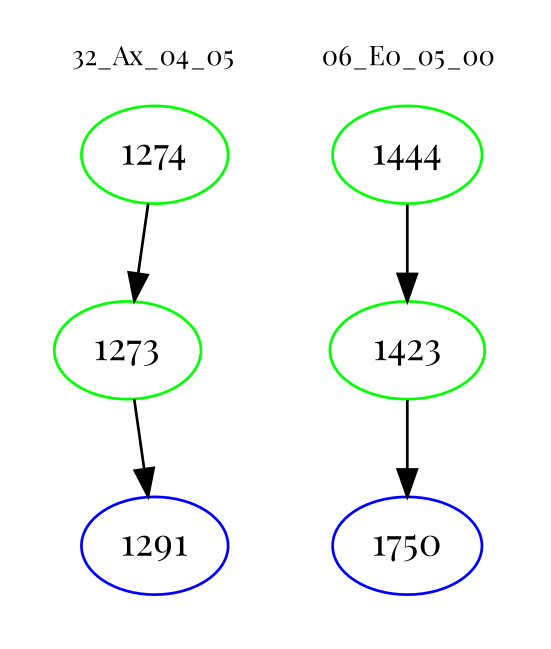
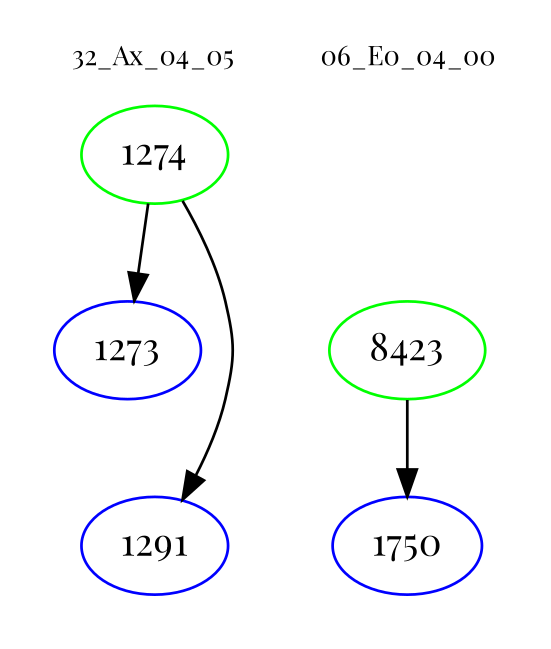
cluster "06_E0_05_00": label "06_E0_05_00" -> "06_E0_04_00"
node "1444": removed
node "1273": color green -> blue
node "1423": label "1423" -> "8423"
edge "1273" -> "1291": now "1274" -> "1291"
